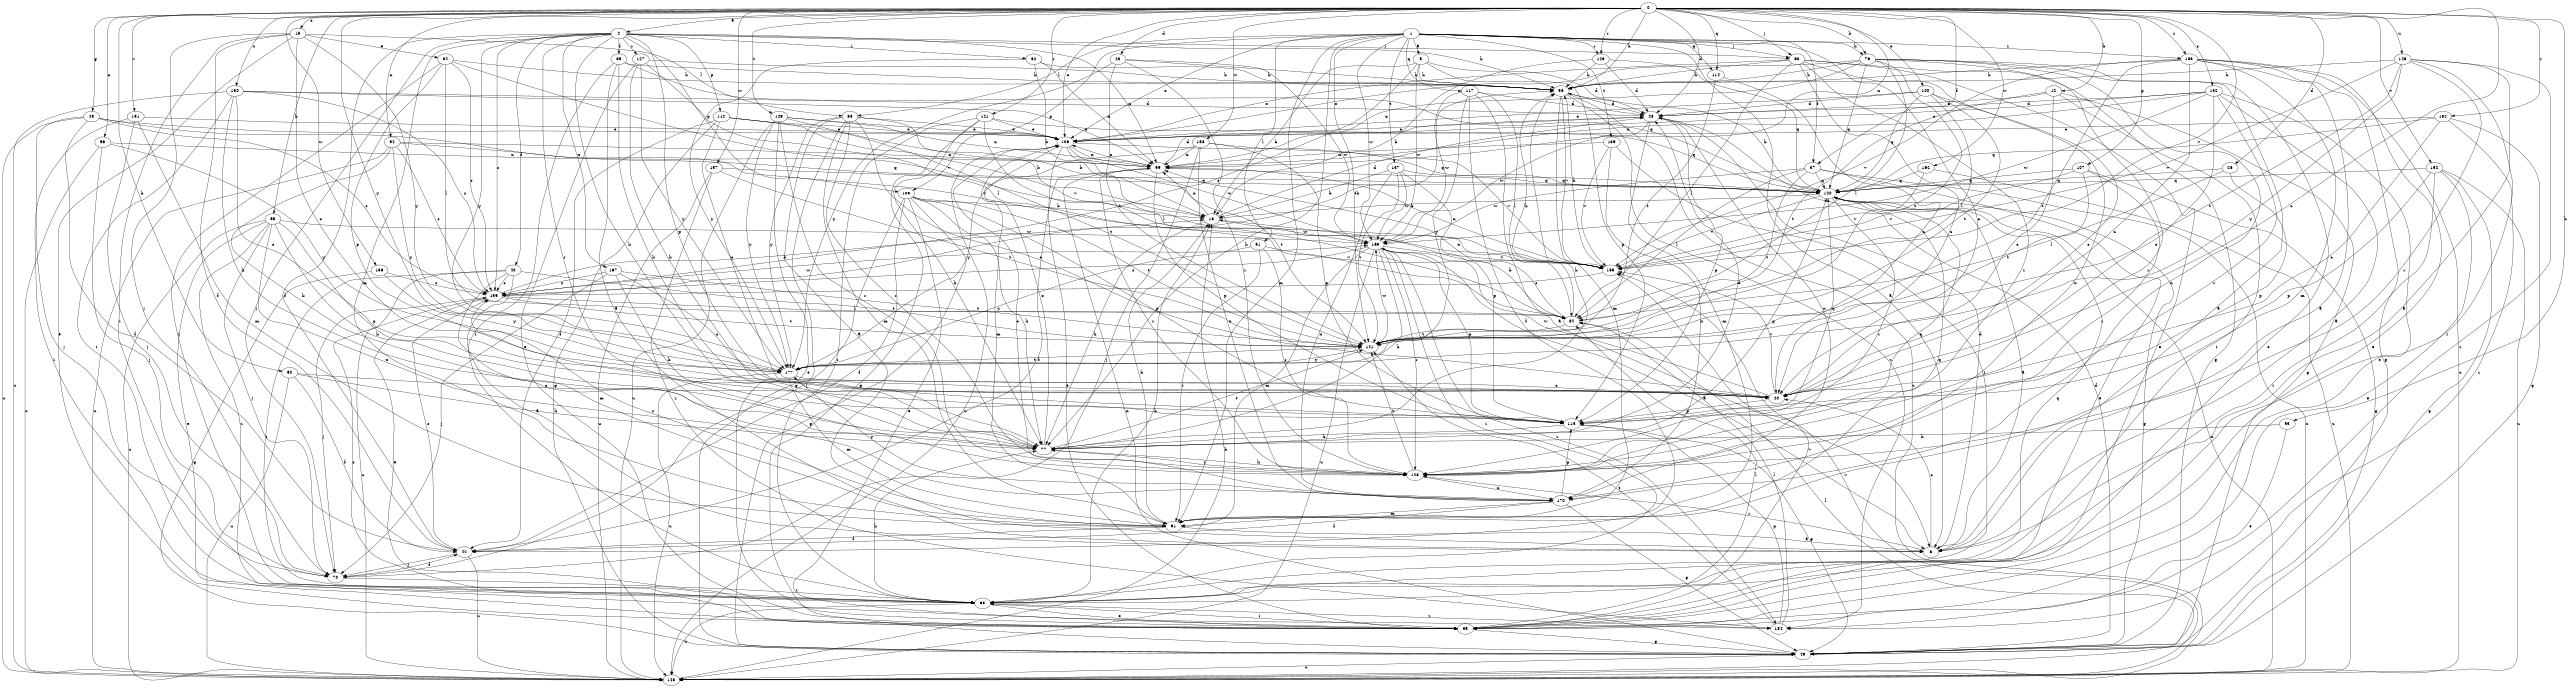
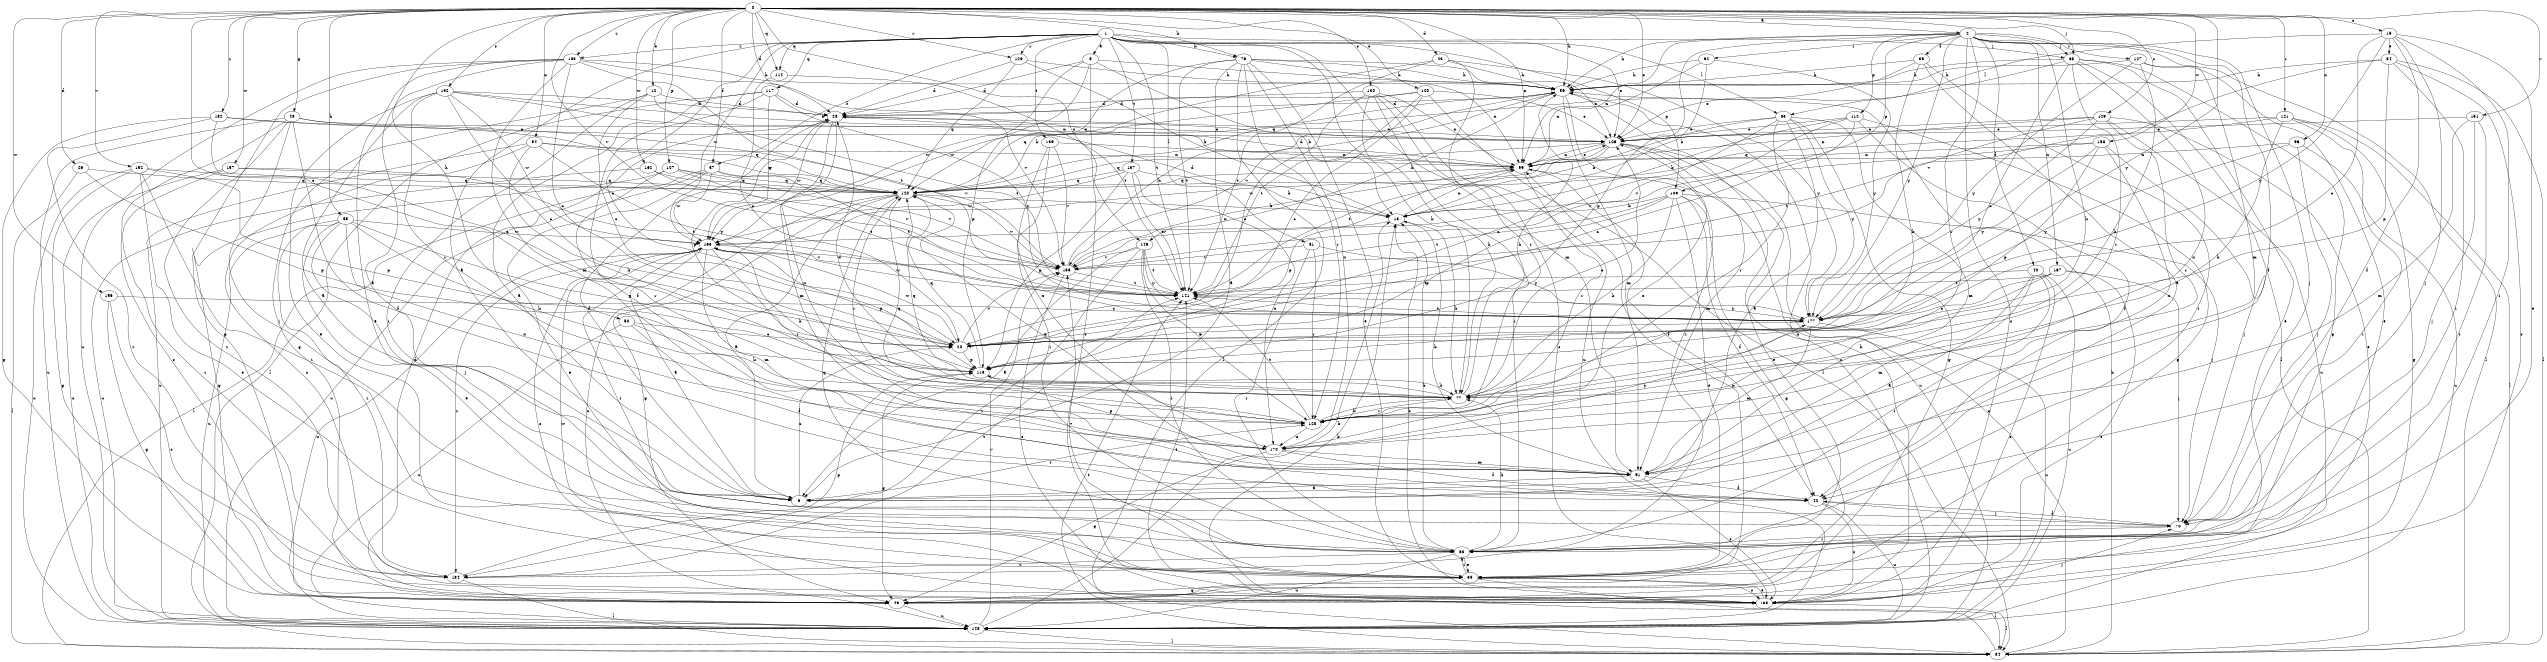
edge "0" -> "129": label "t" -> "s"
edge "146" -> "56": reversed
edge "48" -> "184": added, label "z"
edge "81" -> "91": now "81" -> "63"
edge "77" -> "141": now "155" -> "141"
node "53": removed
